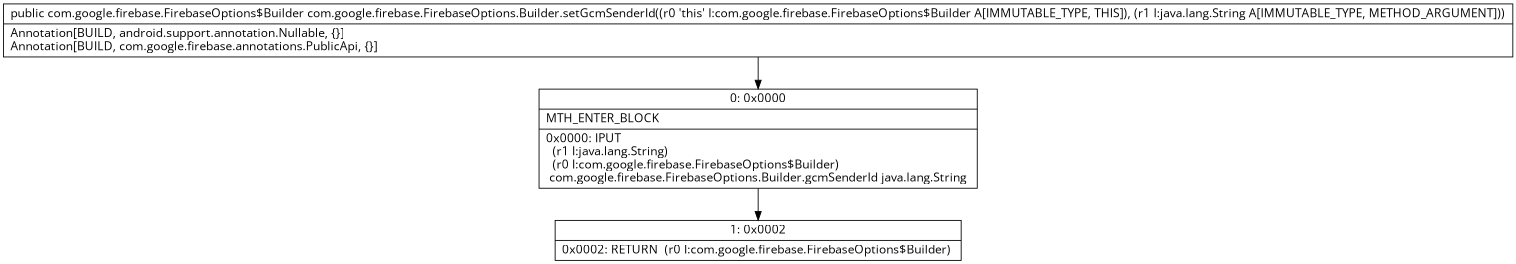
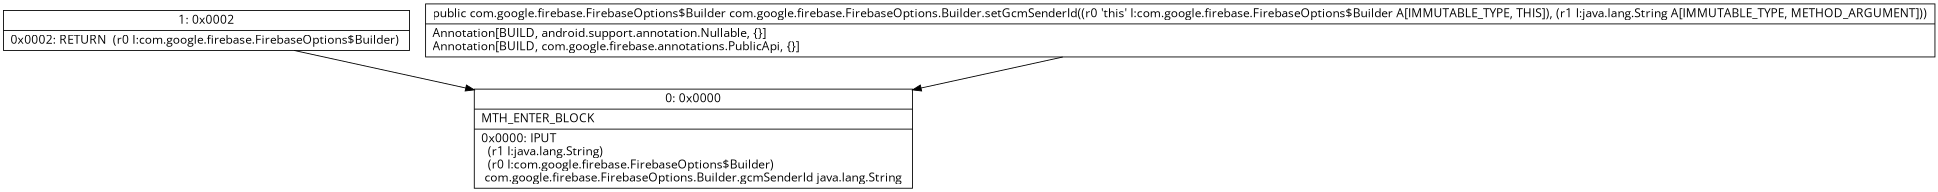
edge "0: 0x0000" -> "1: 0x0002": reversed
